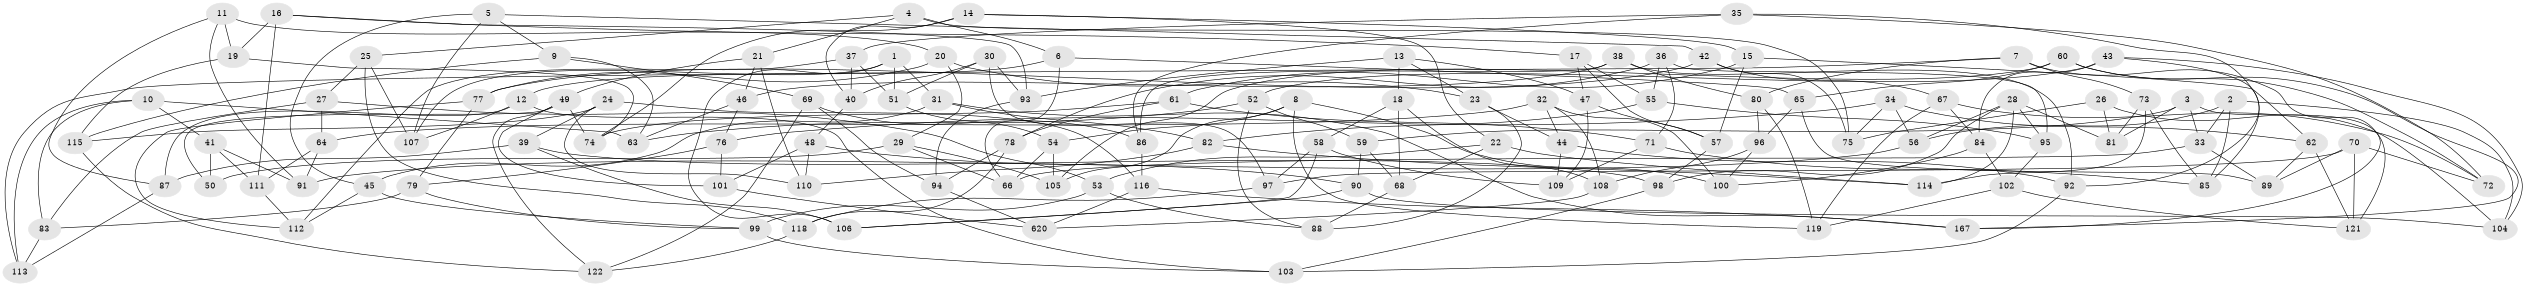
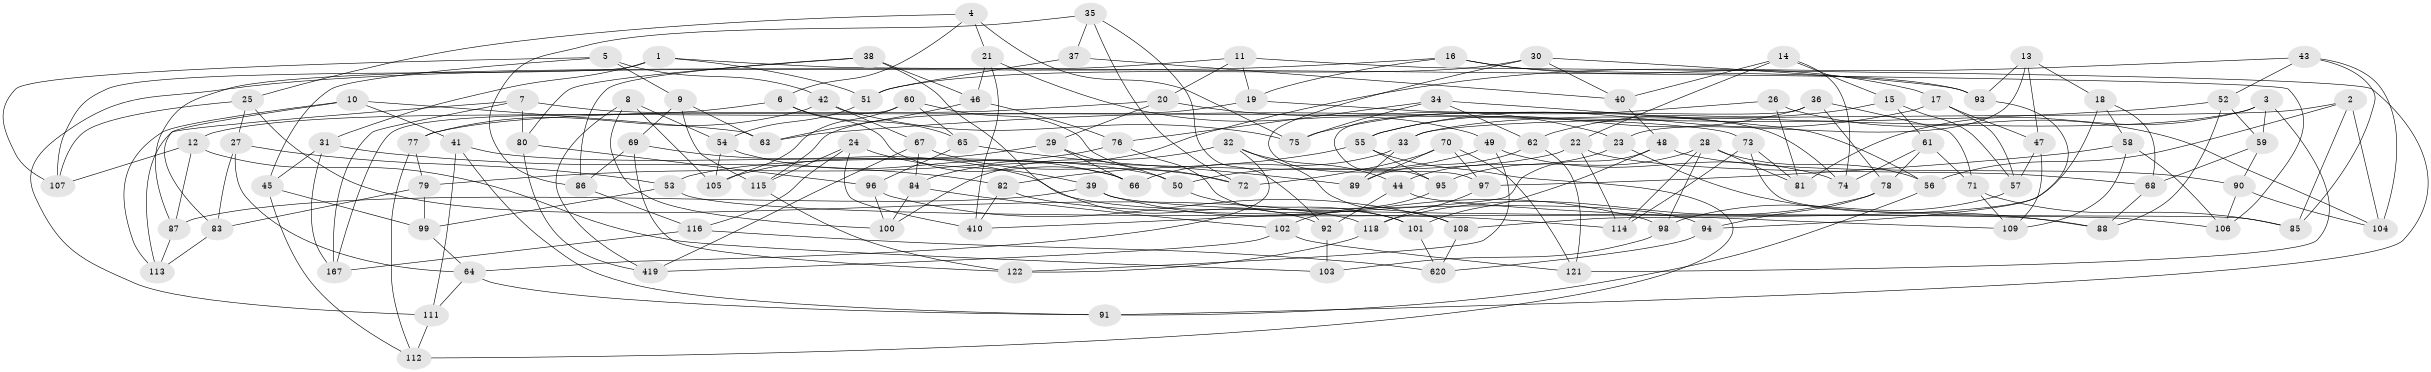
edge "37" -- "112": now "55" -- "112"
edge "49" -- "101": now "50" -- "101"
node "110": label "110" -> "410"
node "119": label "119" -> "419"
edge "99" -- "103": now "99" -- "64"
